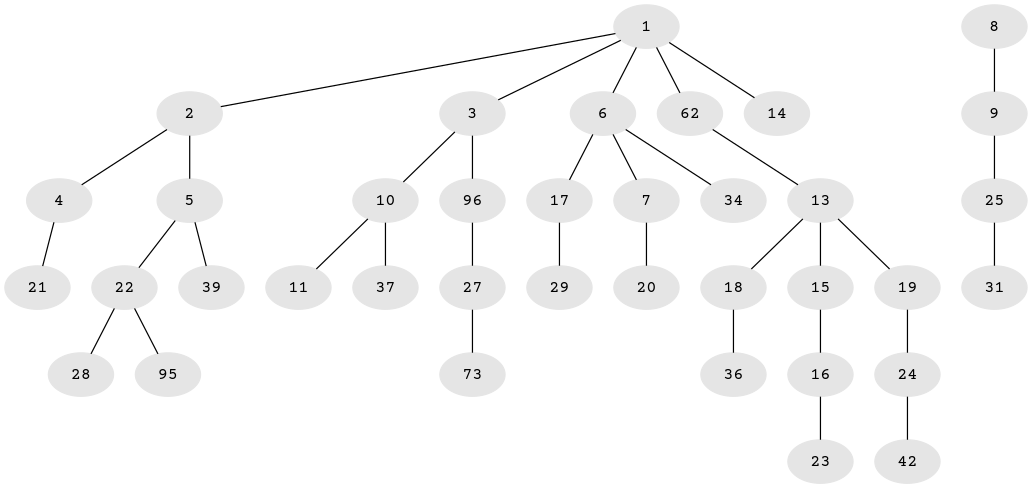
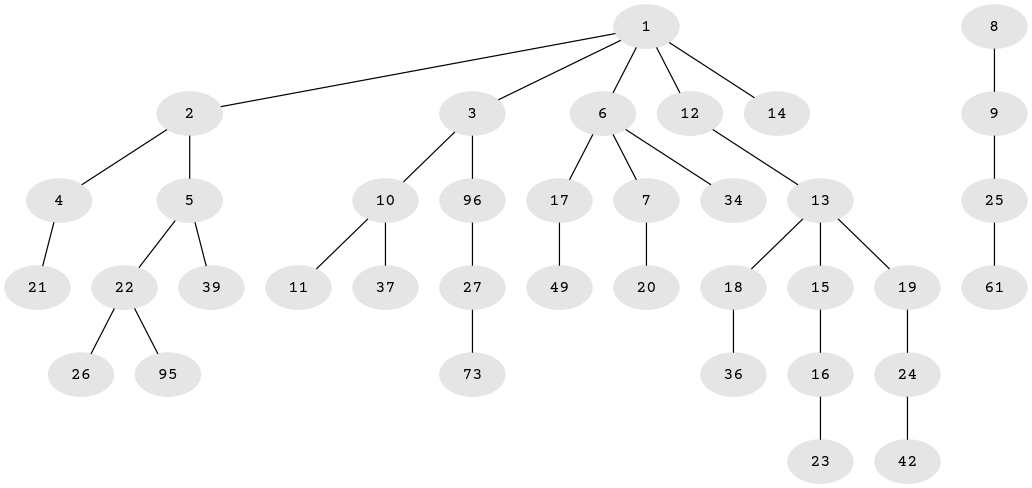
node "62": label "62" -> "12"
node "29": label "29" -> "49"
node "31": label "31" -> "61"
node "28": label "28" -> "26"
